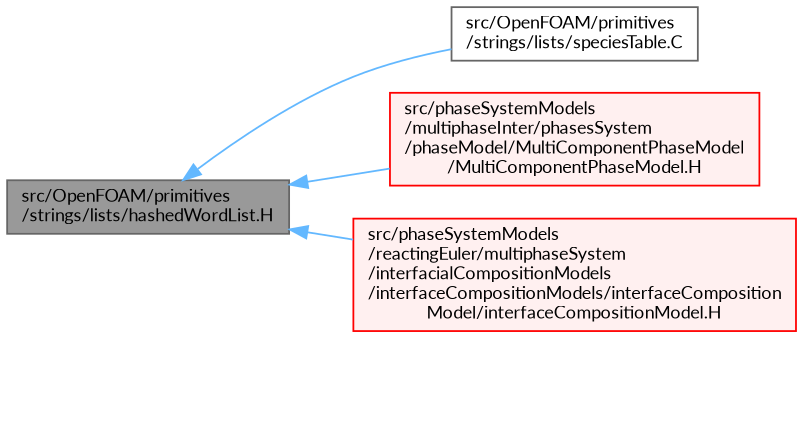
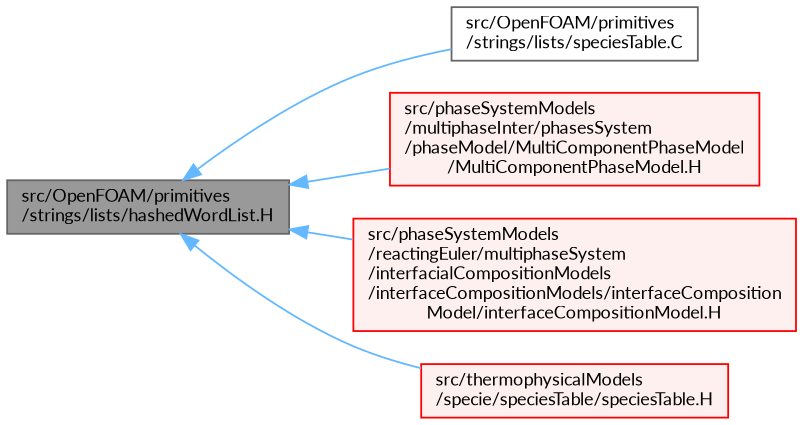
node "src/thermophysicalModels /specie/speciesTable/speciesTable.H": added
